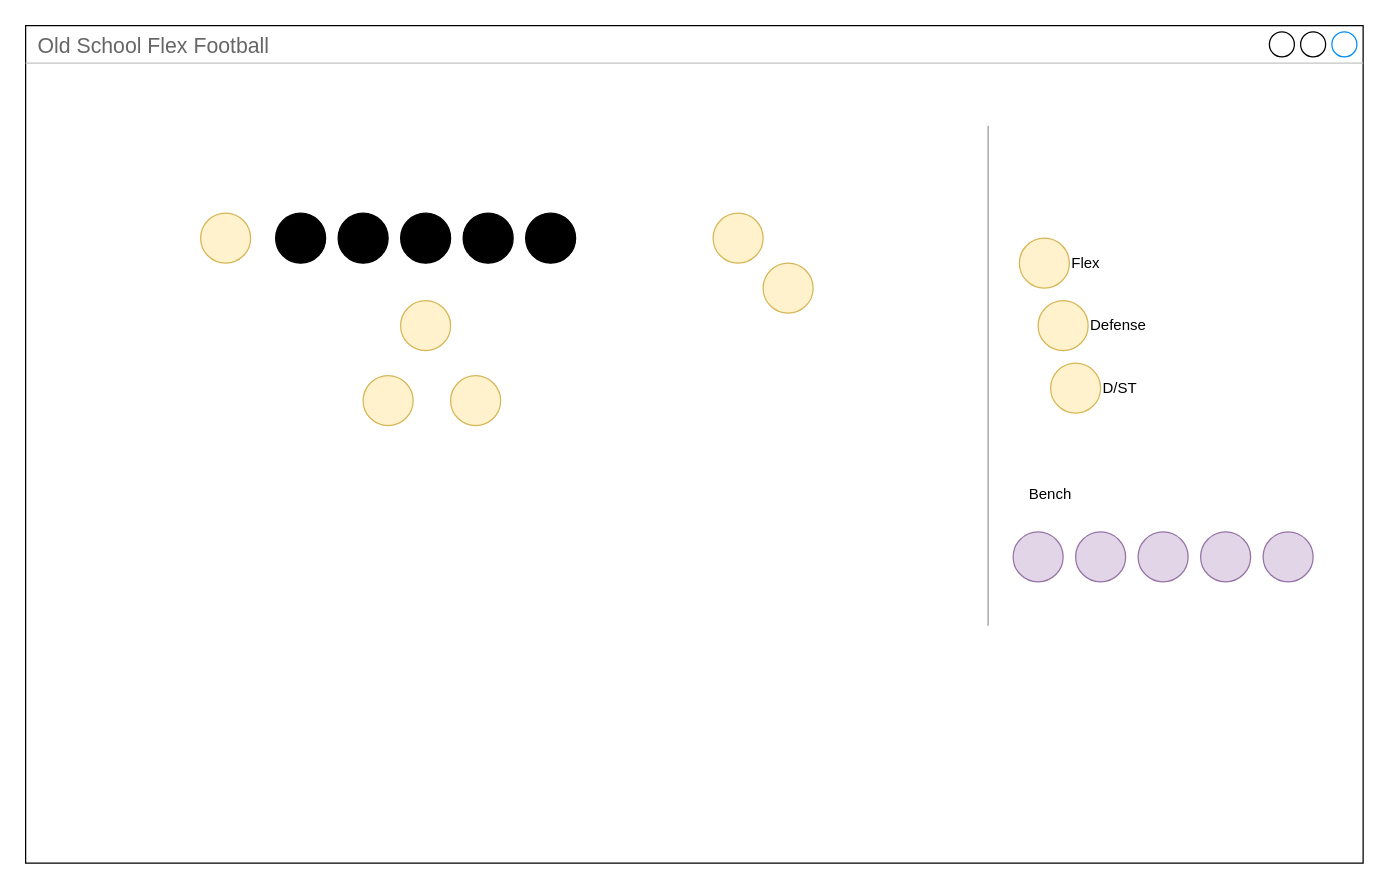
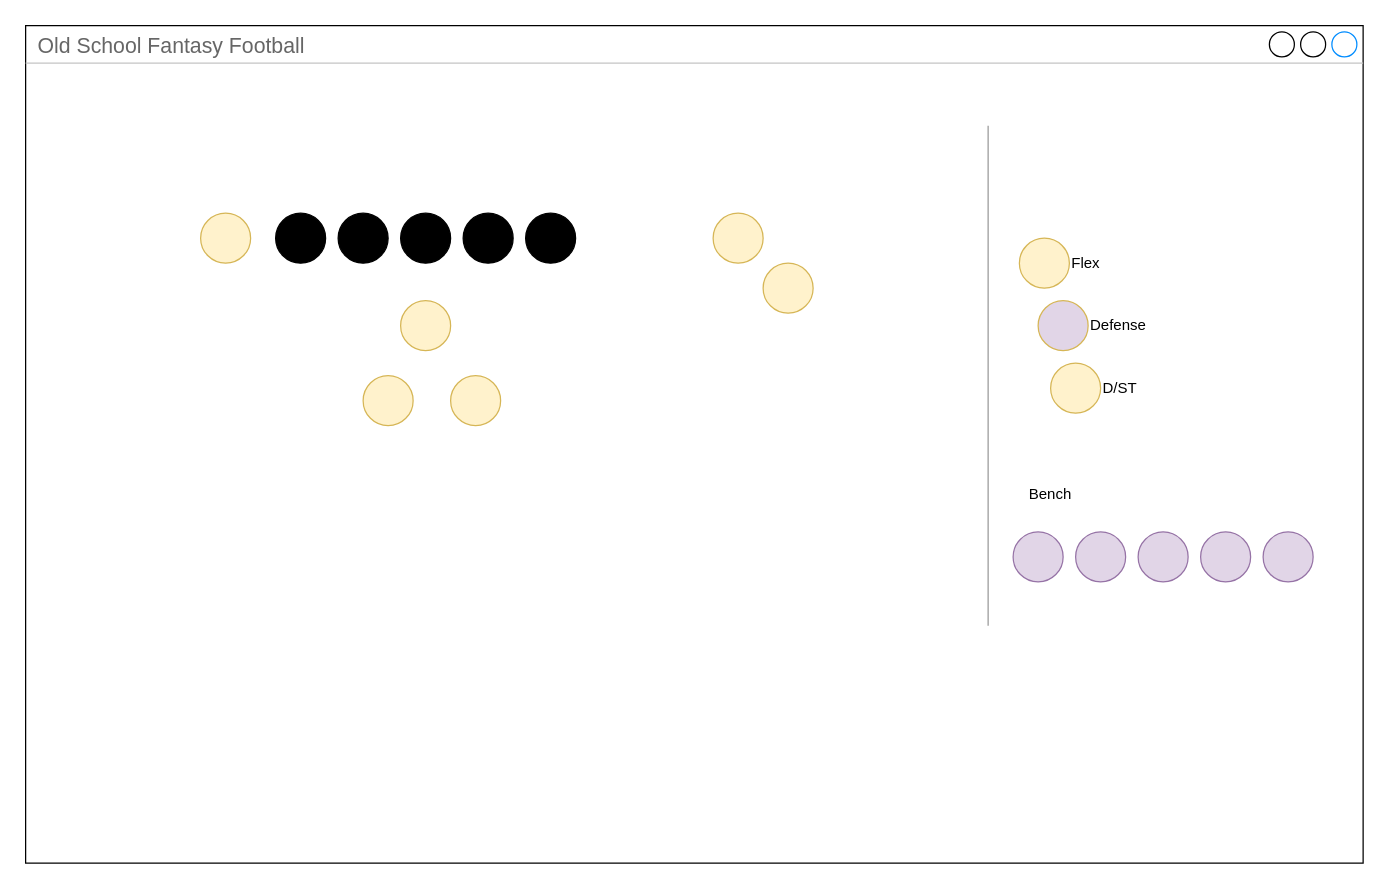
node "Old School Flex Football": label "Old School Flex Football" -> "Old School Fantasy Football"
node "Defense": fillcolor #fff2cc -> #e1d5e7
